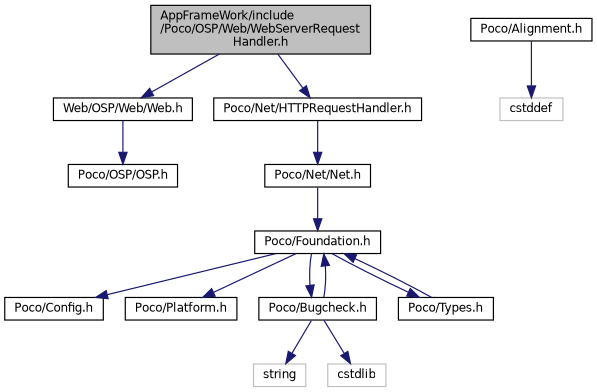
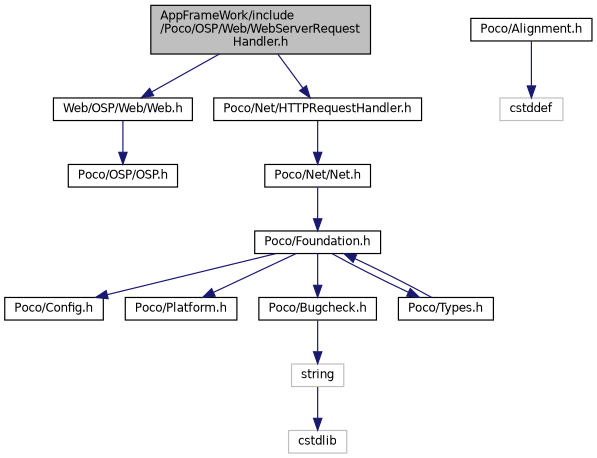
edge "Poco/Bugcheck.h" -> "Poco/Foundation.h": removed
edge "Poco/Bugcheck.h" -> "cstdlib": now "string" -> "cstdlib"
